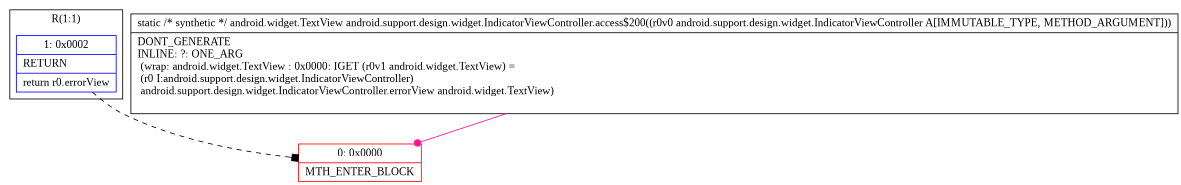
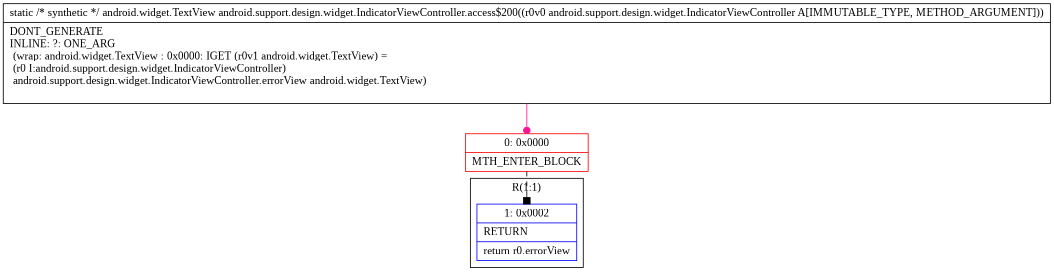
edge "1: 0x0002" -> "0: 0x0000": reversed
